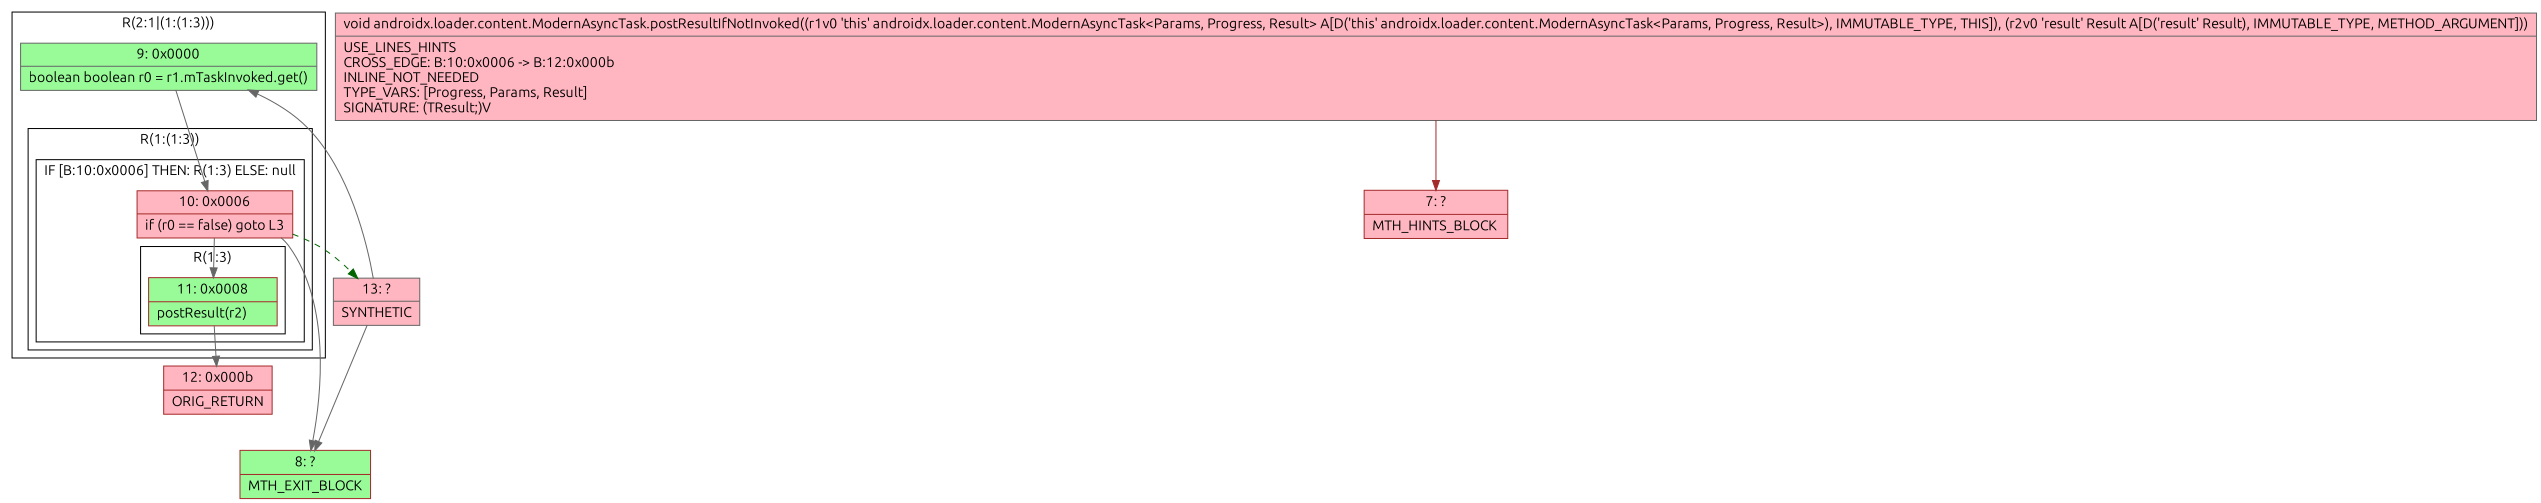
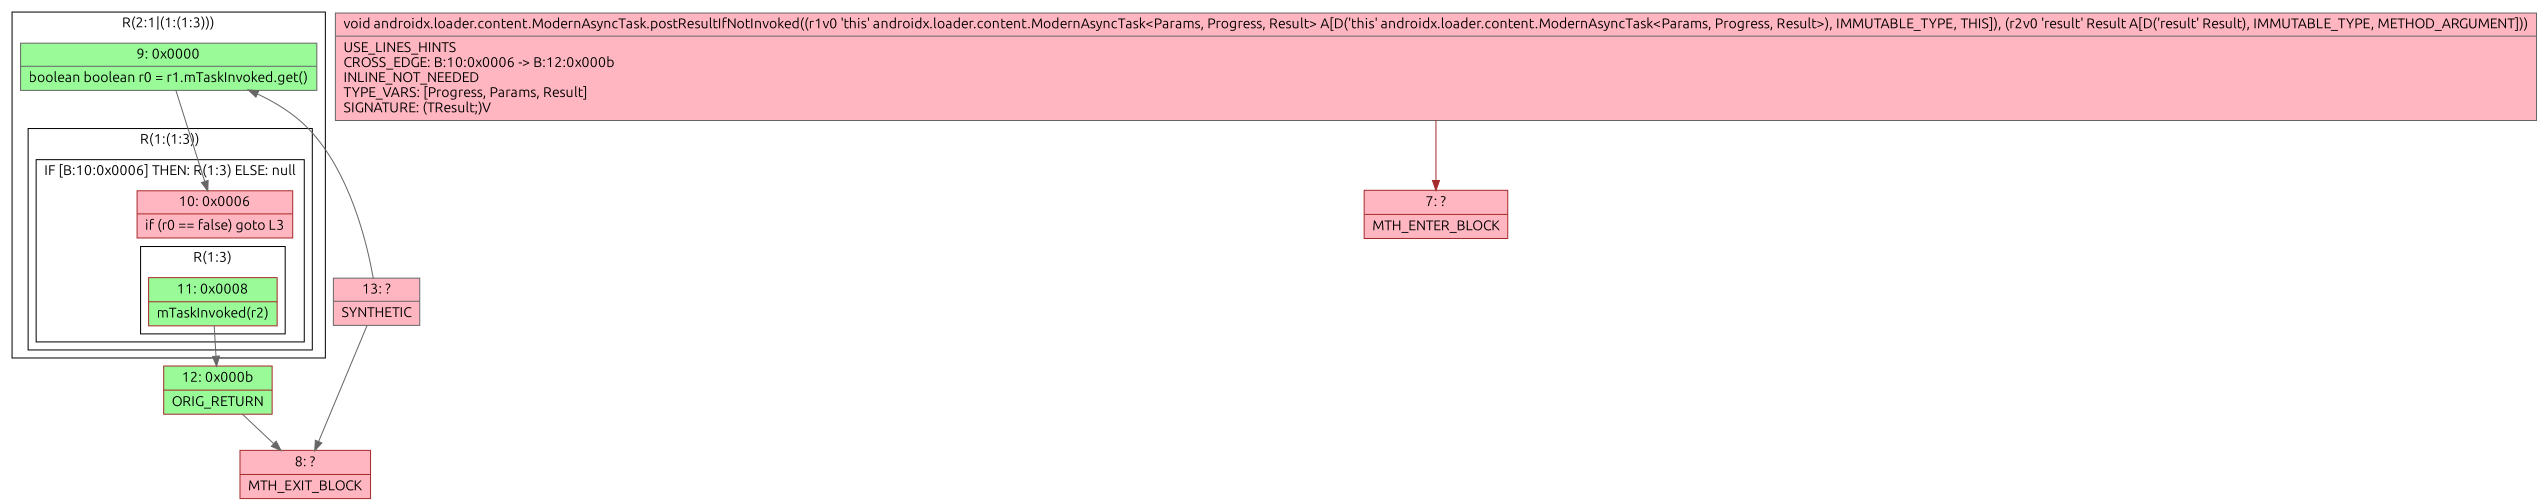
node "7: ?": text "MTH_HINTS_BLOCK" -> "MTH_ENTER_BLOCK"
edge "10: 0x0006" -> "11: 0x0008": removed
edge "10: 0x0006" -> "13: ?": removed
node "11: 0x0008": text "postResult(r2)" -> "mTaskInvoked(r2)"
edge "10: 0x0006" -> "8: ?": now "12: 0x000b" -> "8: ?"
node "12: 0x000b": fillcolor lightpink -> palegreen
node "8: ?": fillcolor palegreen -> lightpink
